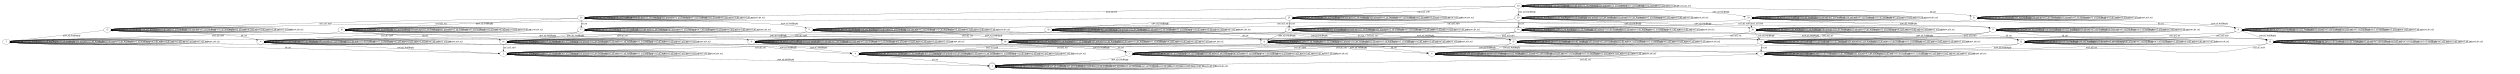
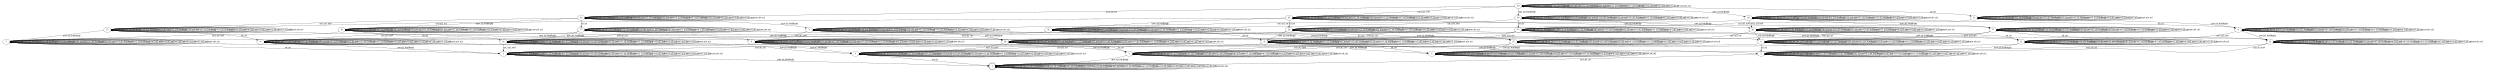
edge "0" -> "15": removed, label "usr3_ai2_re1"
